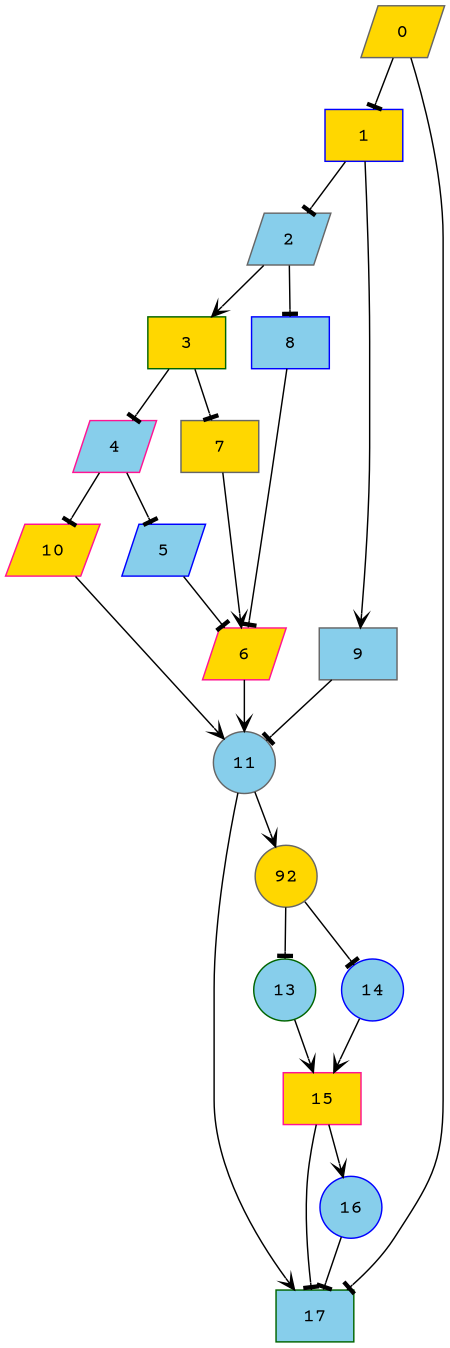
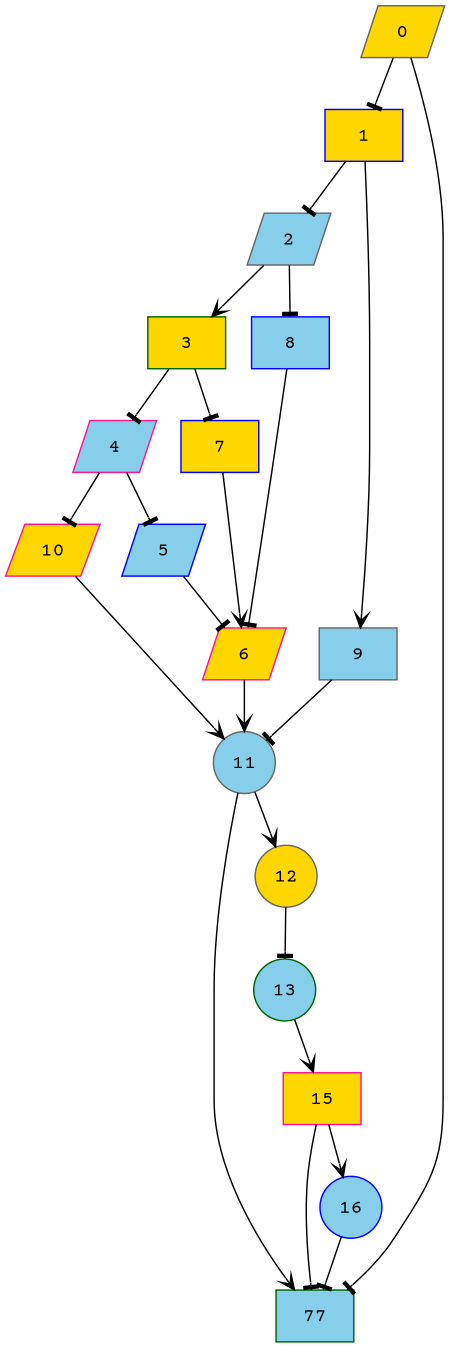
node "7": color gray40 -> blue
node "92": label "92" -> "12"
node "14": removed
node "17": label "17" -> "77"
